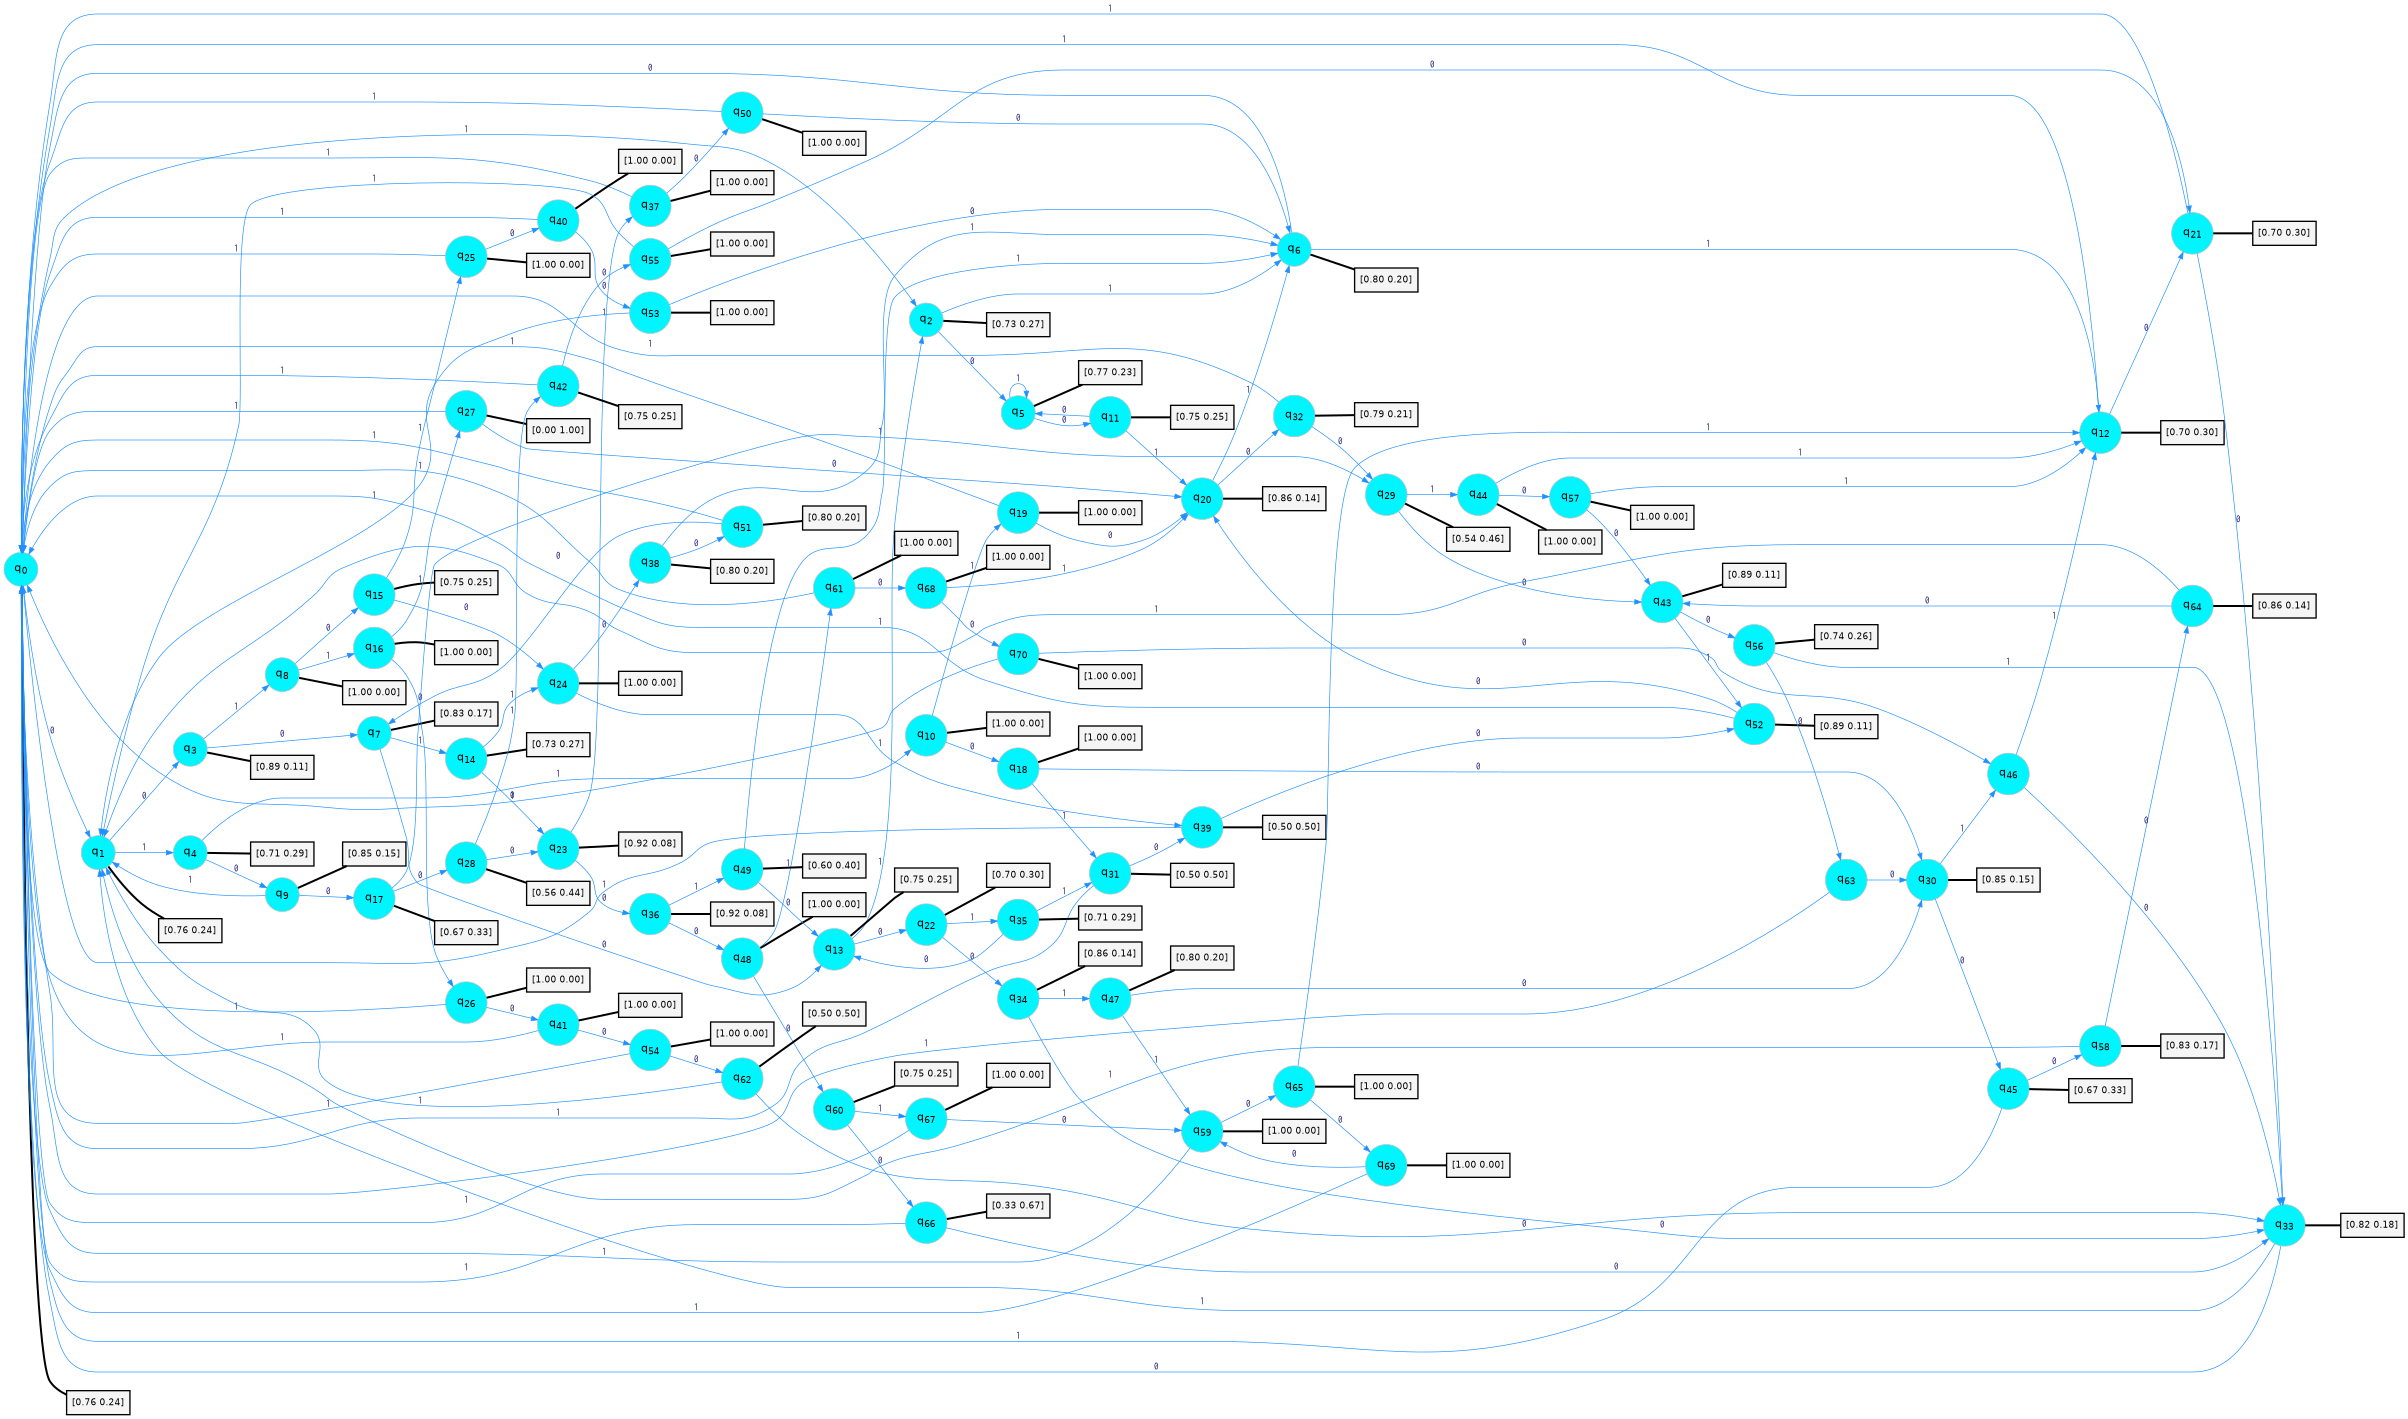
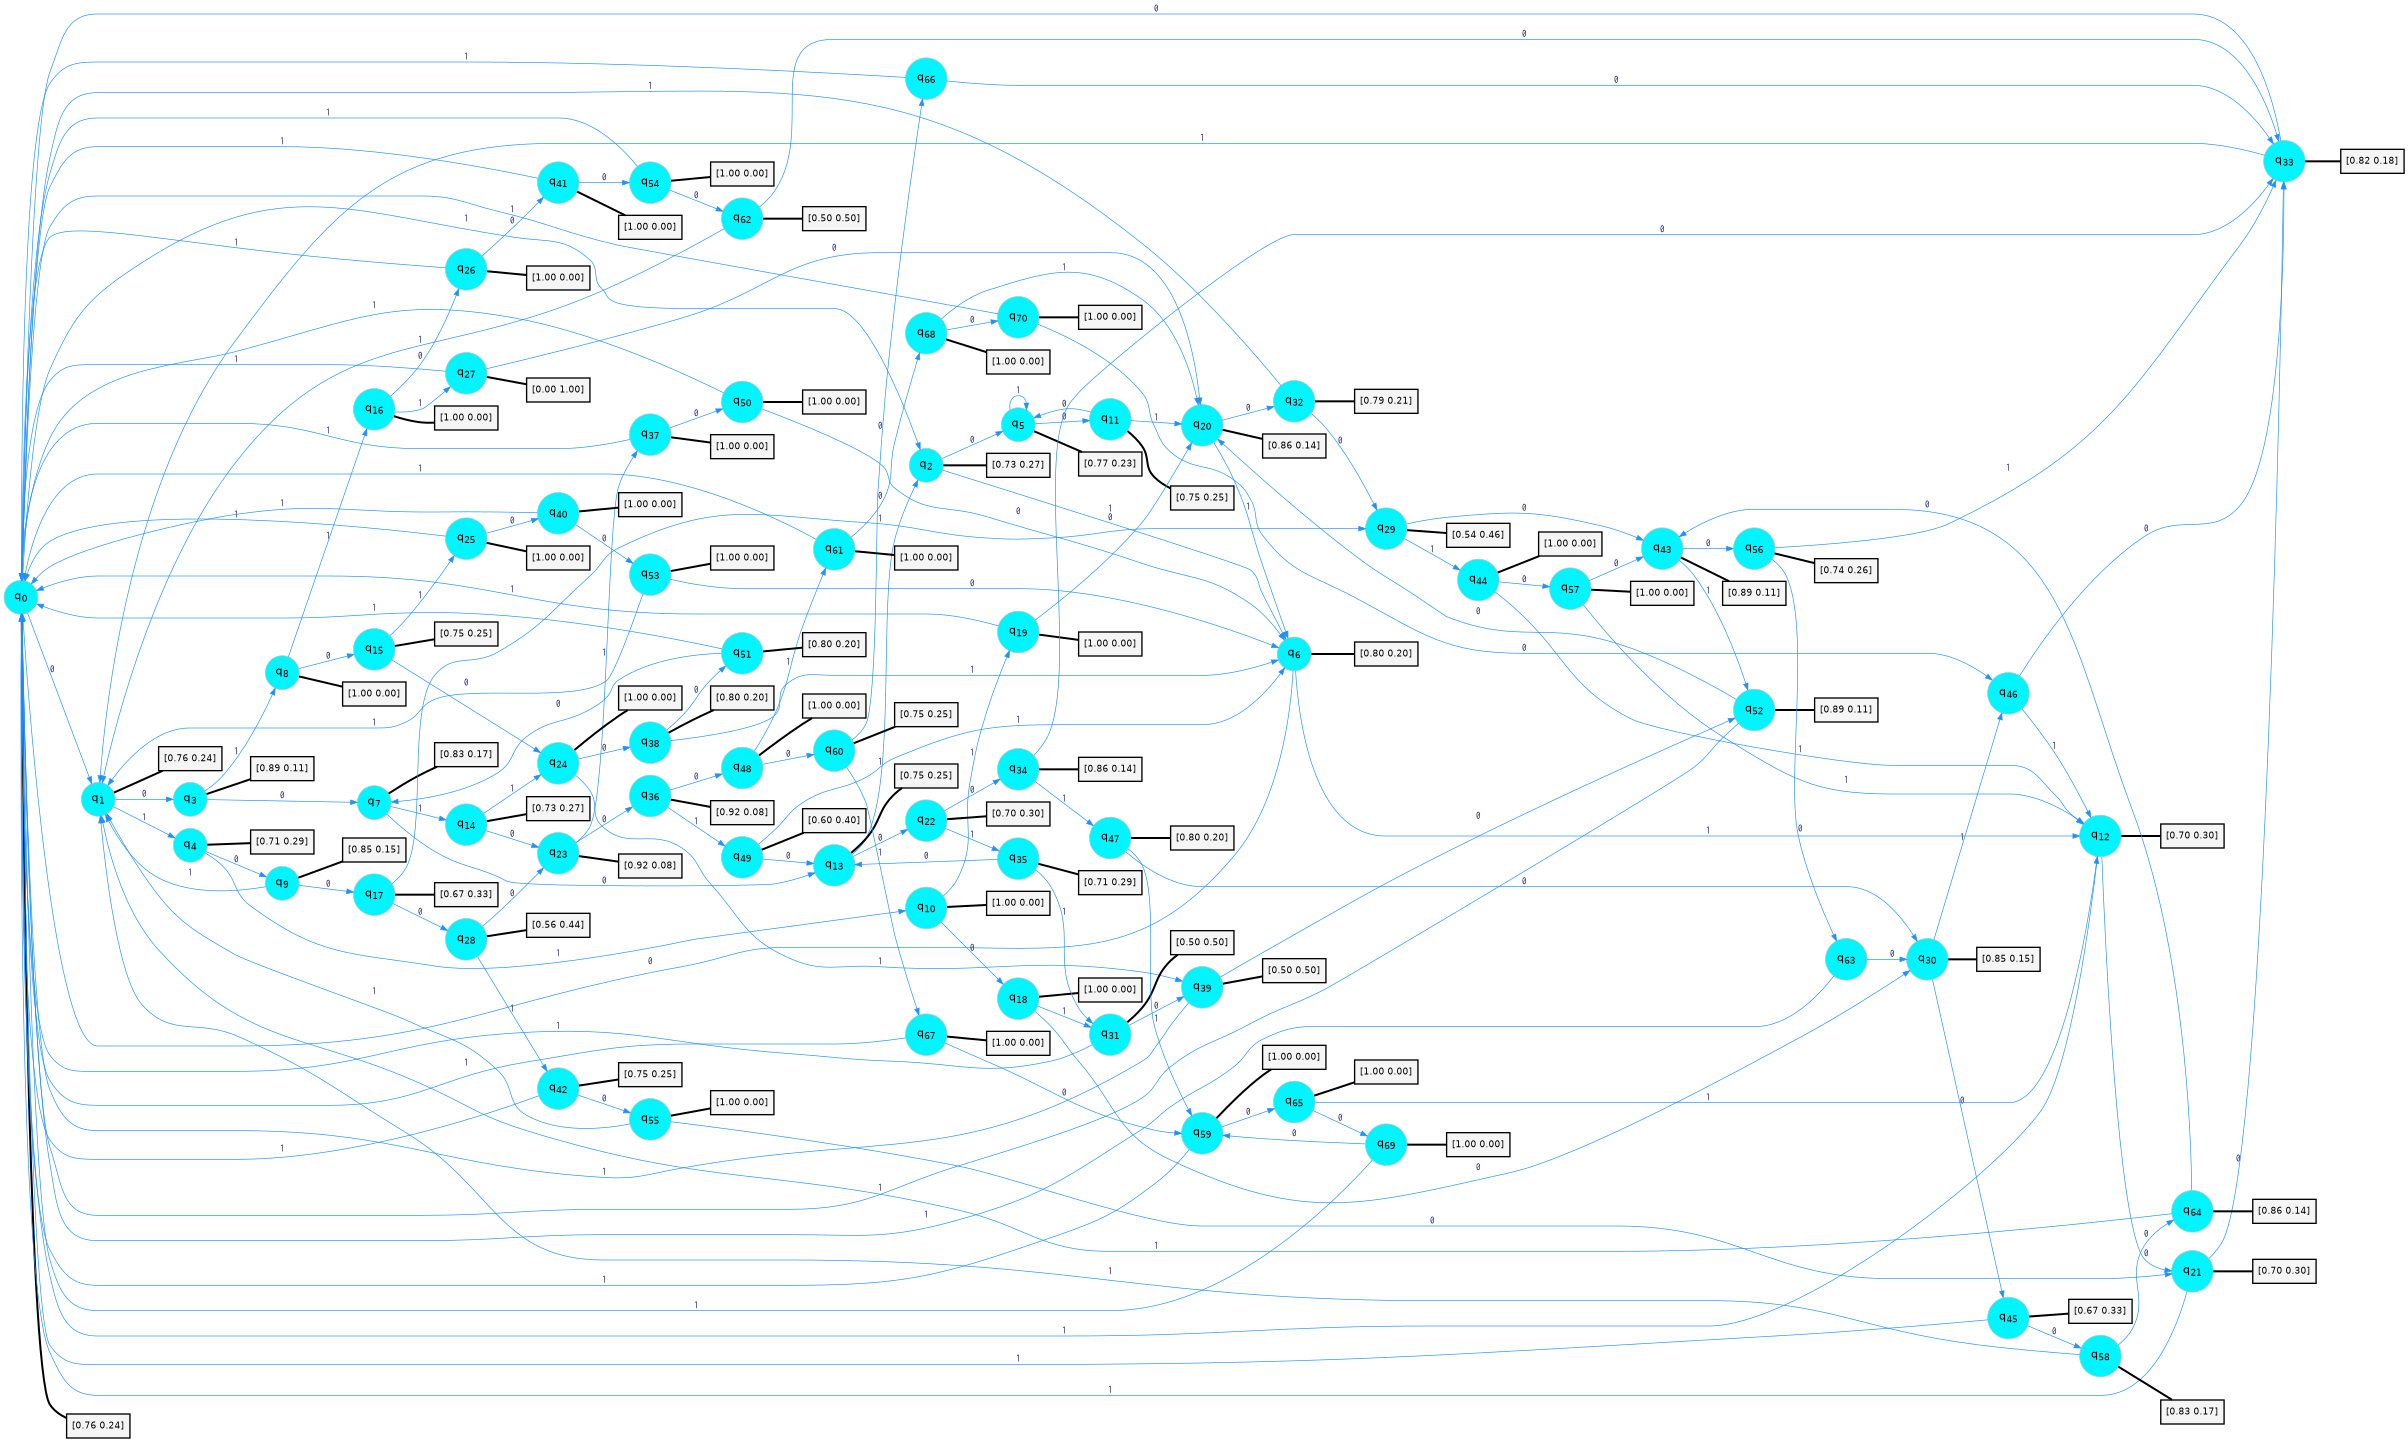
node "[0.33 0.67]": removed
